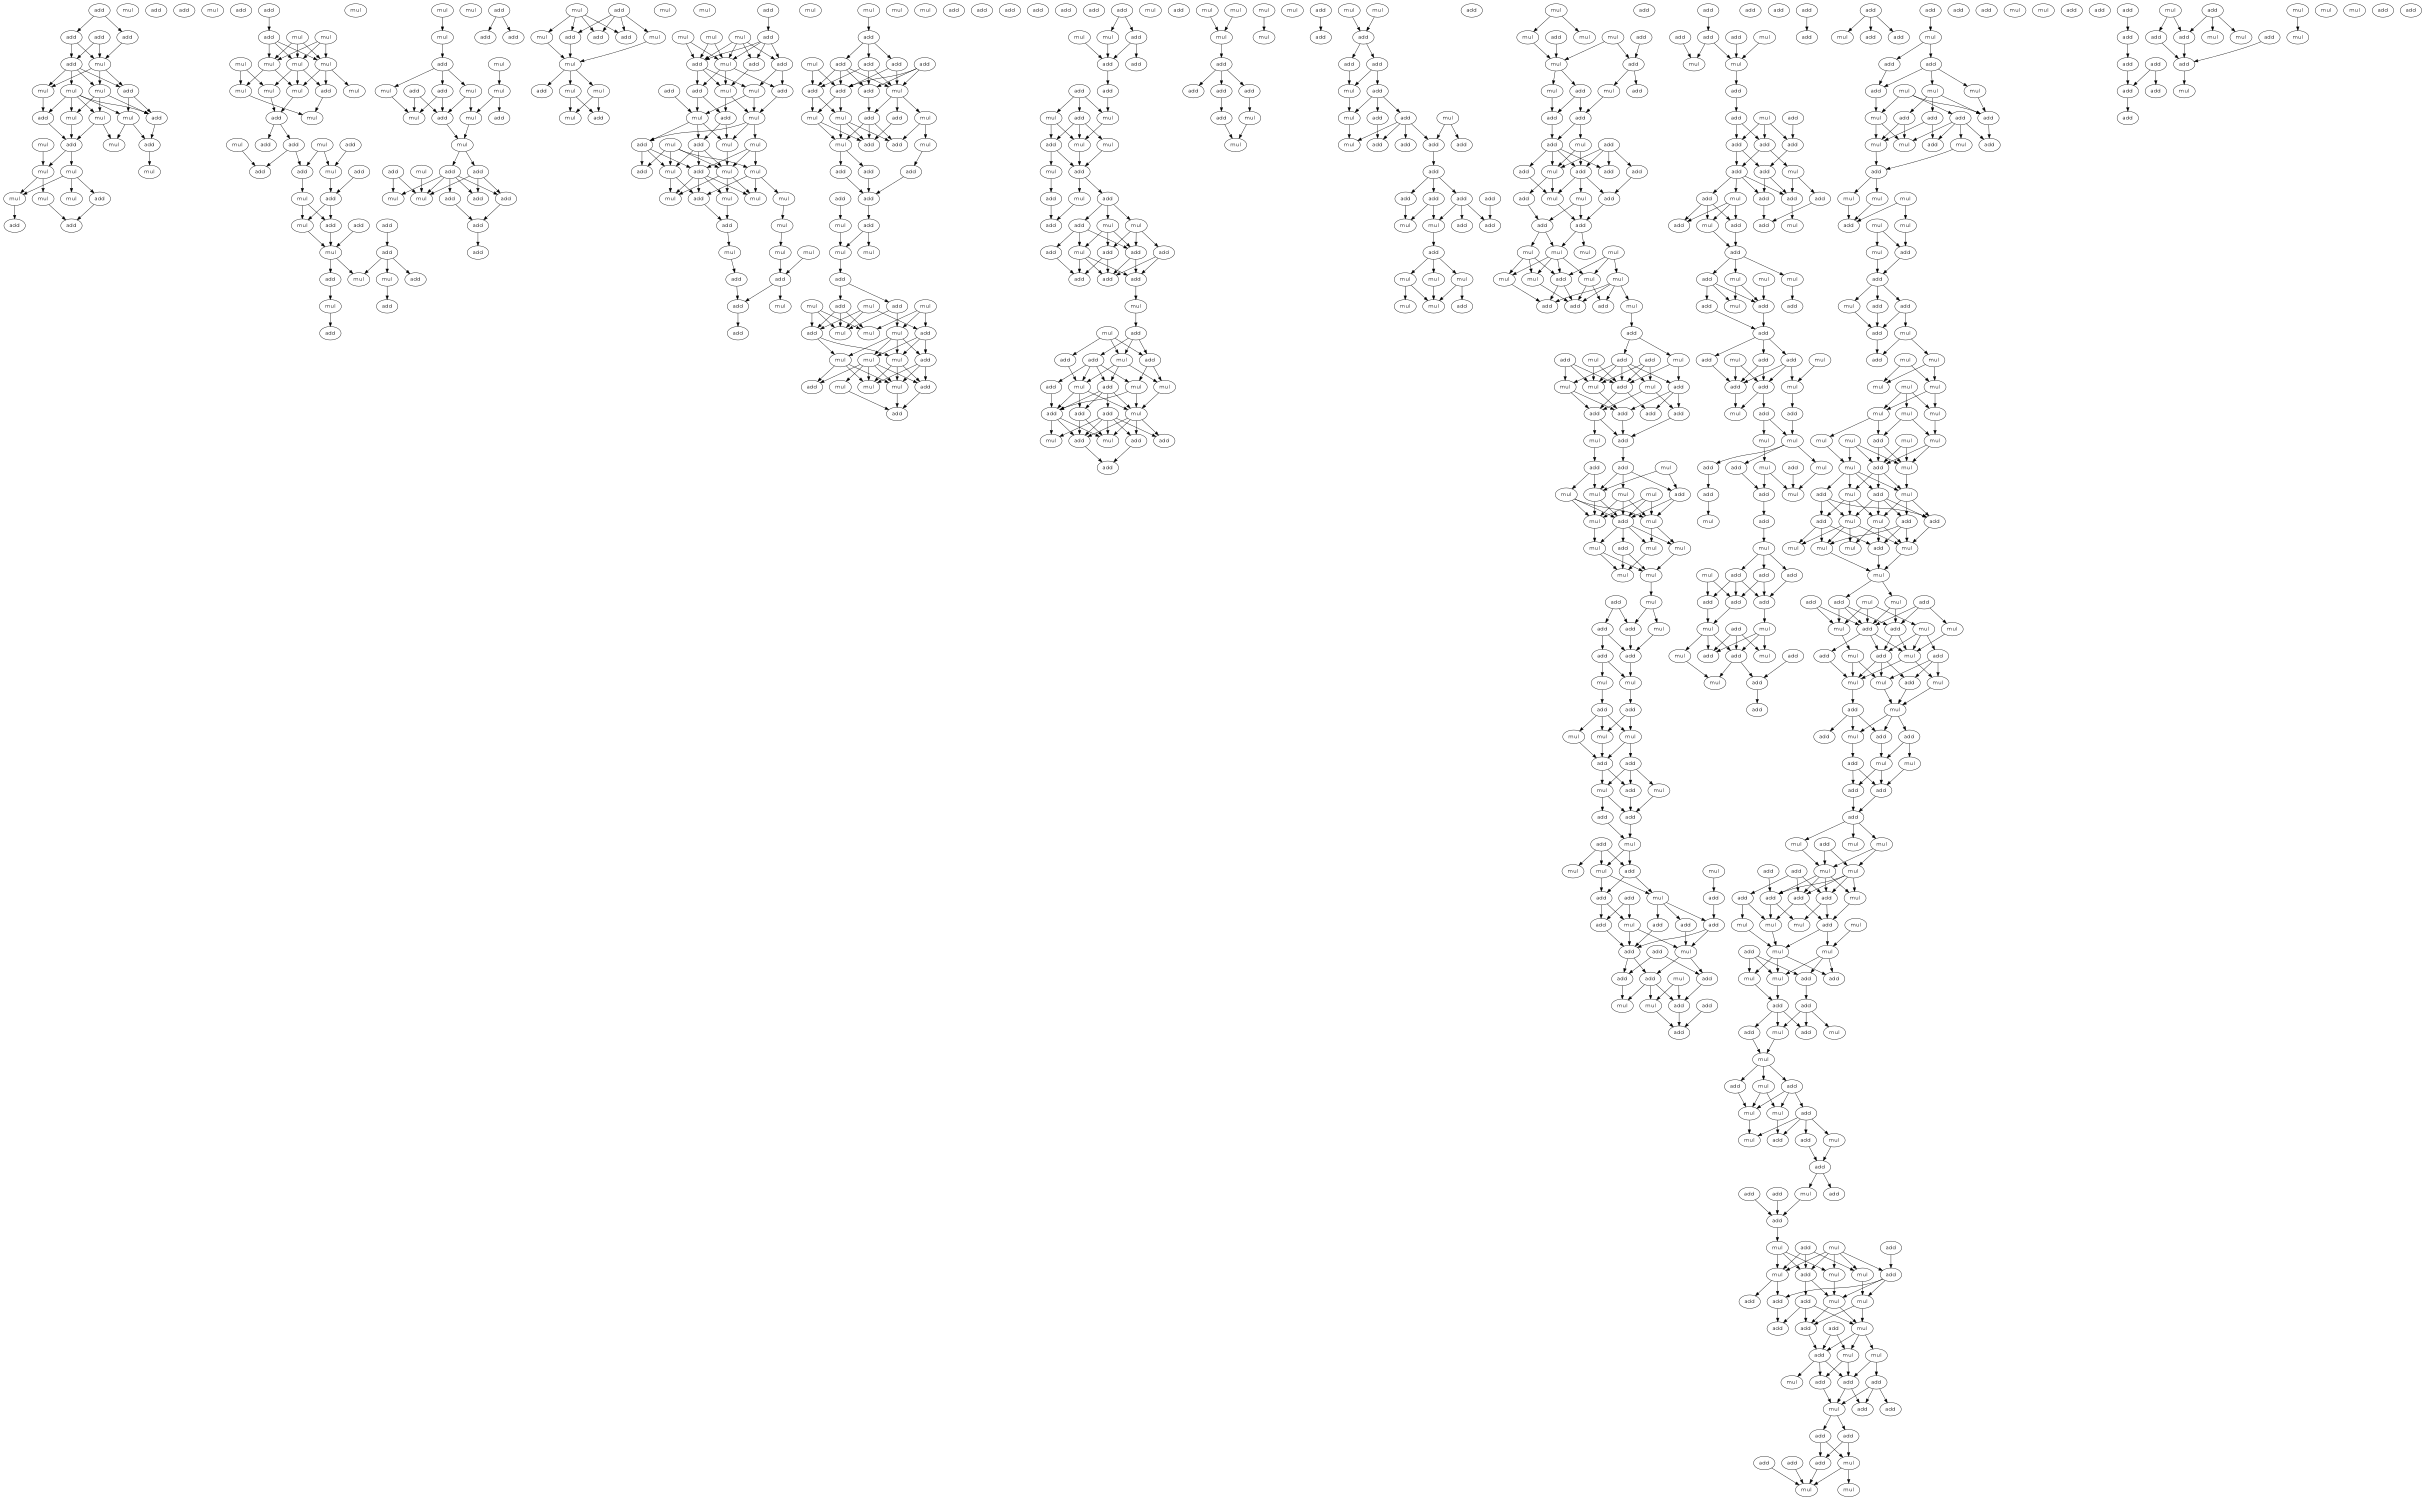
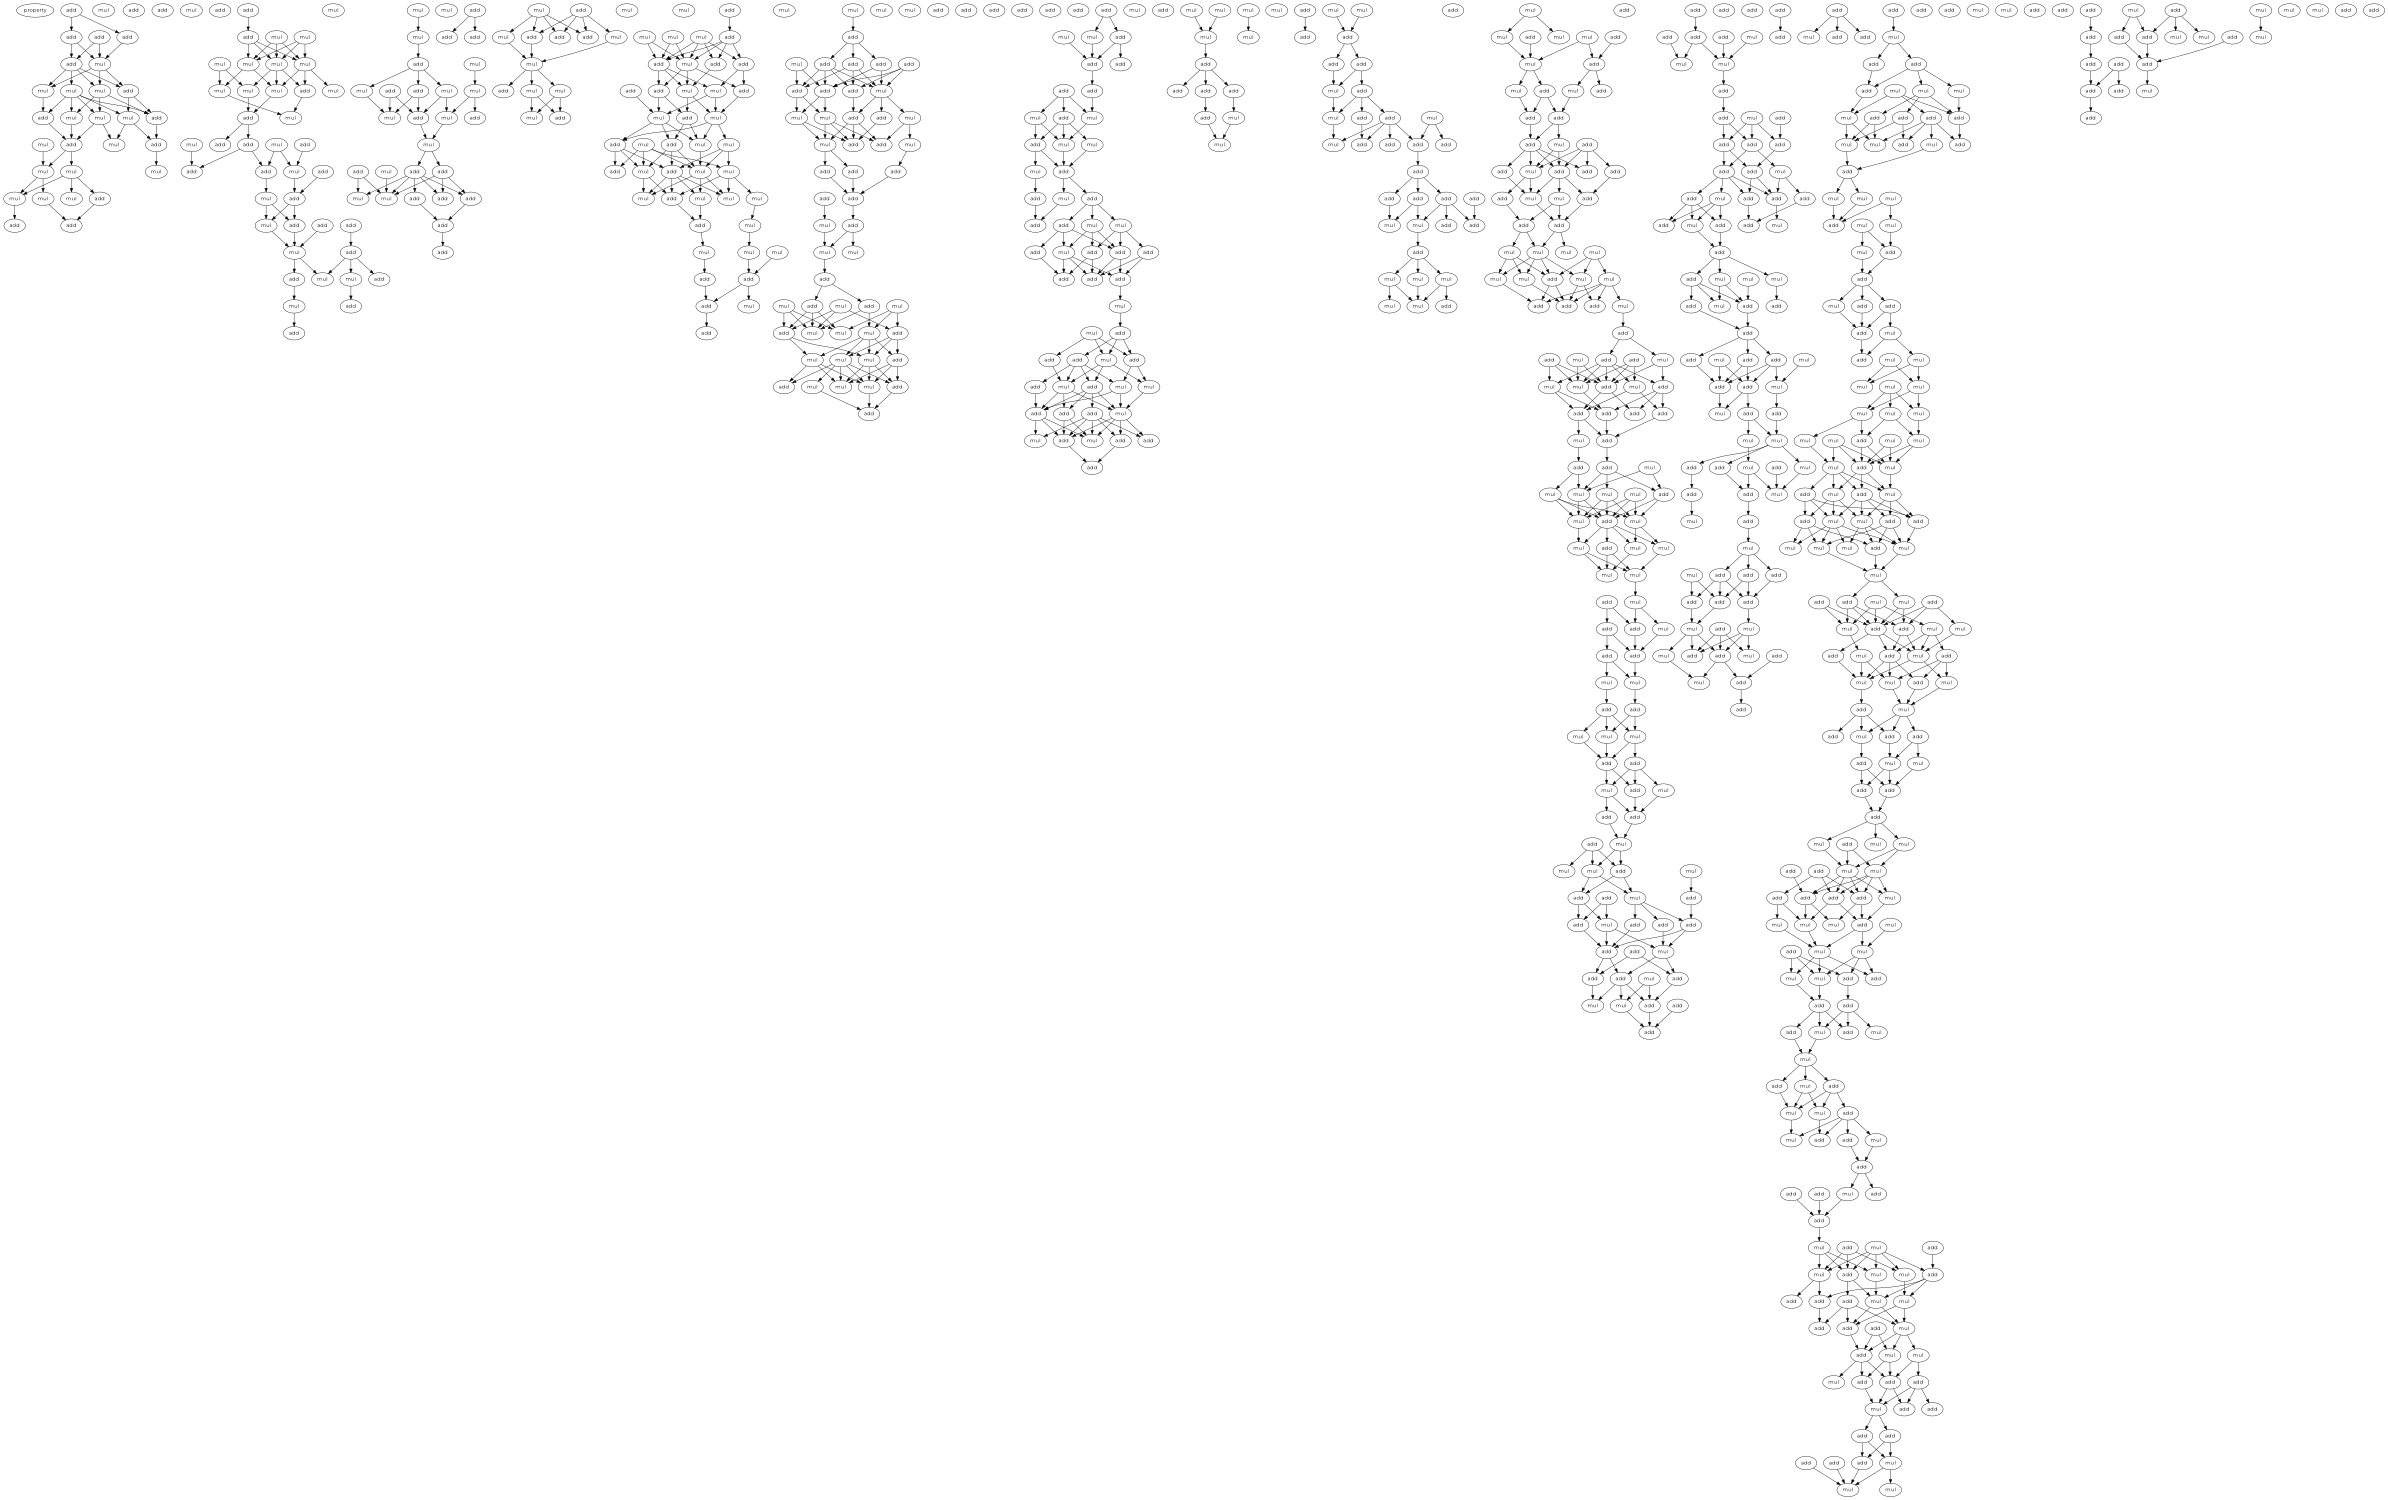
node "property": added
